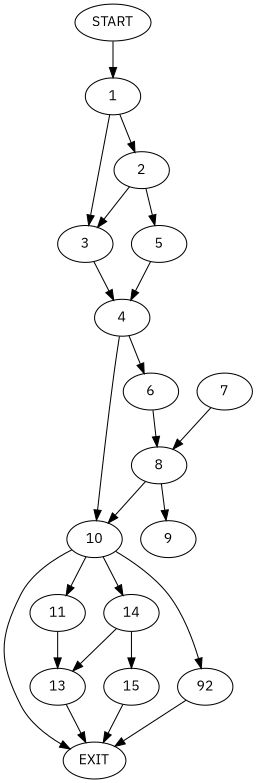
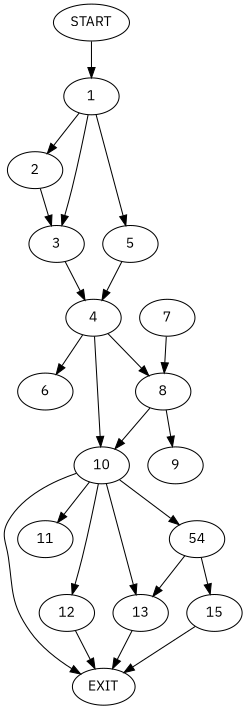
edge "2" -> "5": now "1" -> "5"
edge "6" -> "8": now "4" -> "8"
node "14": label "14" -> "54"
edge "11" -> "13": now "10" -> "13"
node "92": label "92" -> "12"
